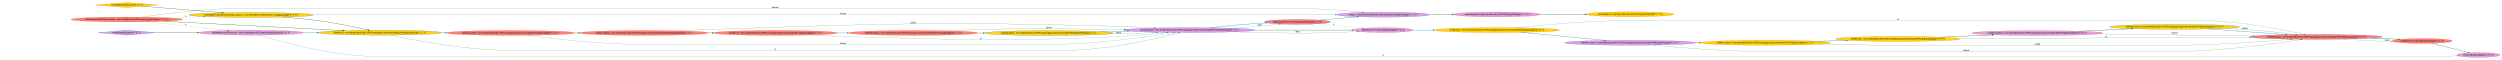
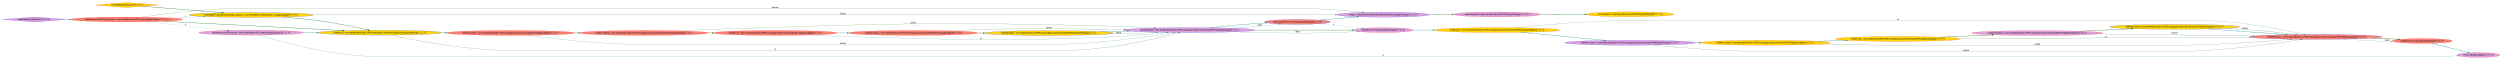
node "testFindDomainBounds4['1', '0', '0']": added
node "createSampleDataset1['0', '0', '1']": removed
